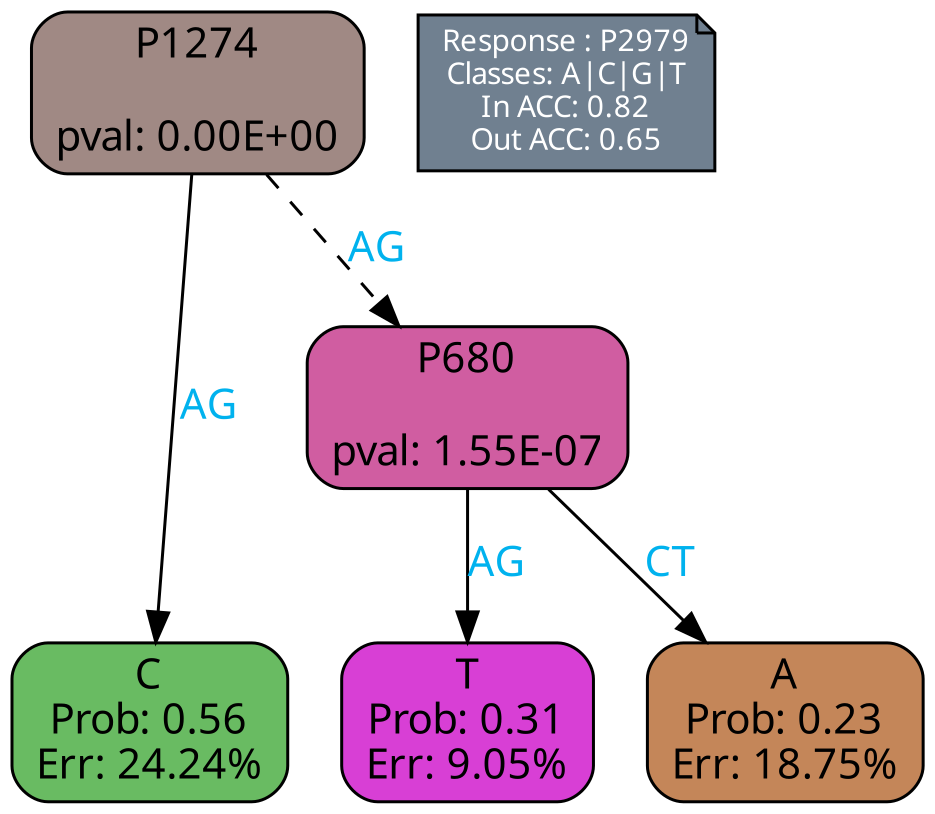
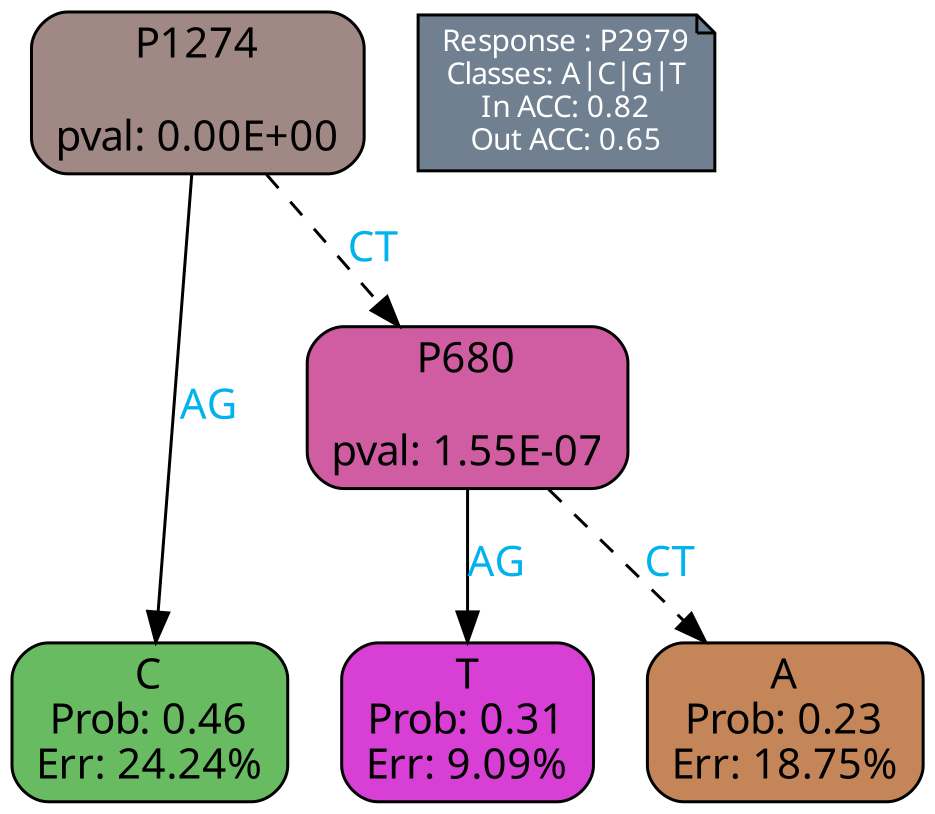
edge "P1274 pval: 0.00E+00" -> "P680 pval: 1.55E-07": label "AG" -> "CT"
edge "P680 pval: 1.55E-07" -> "A Prob: 0.23 Err: 18.75%": style solid -> dashed
node "C Prob: 0.56 Err: 24.24%": label "C Prob: 0.56 Err: 24.24%" -> "C Prob: 0.46 Err: 24.24%"
node "T Prob: 0.31 Err: 9.05%": label "T Prob: 0.31 Err: 9.05%" -> "T Prob: 0.31 Err: 9.09%"
